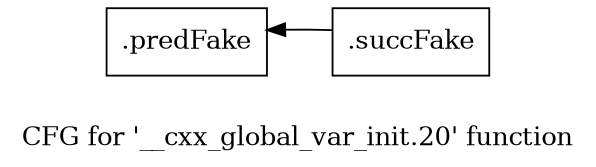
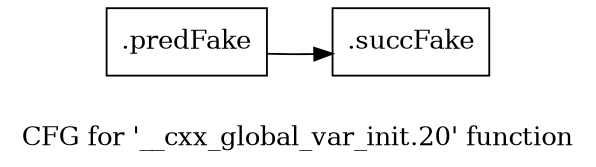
edge ".succFake" -> ".predFake": reversed
